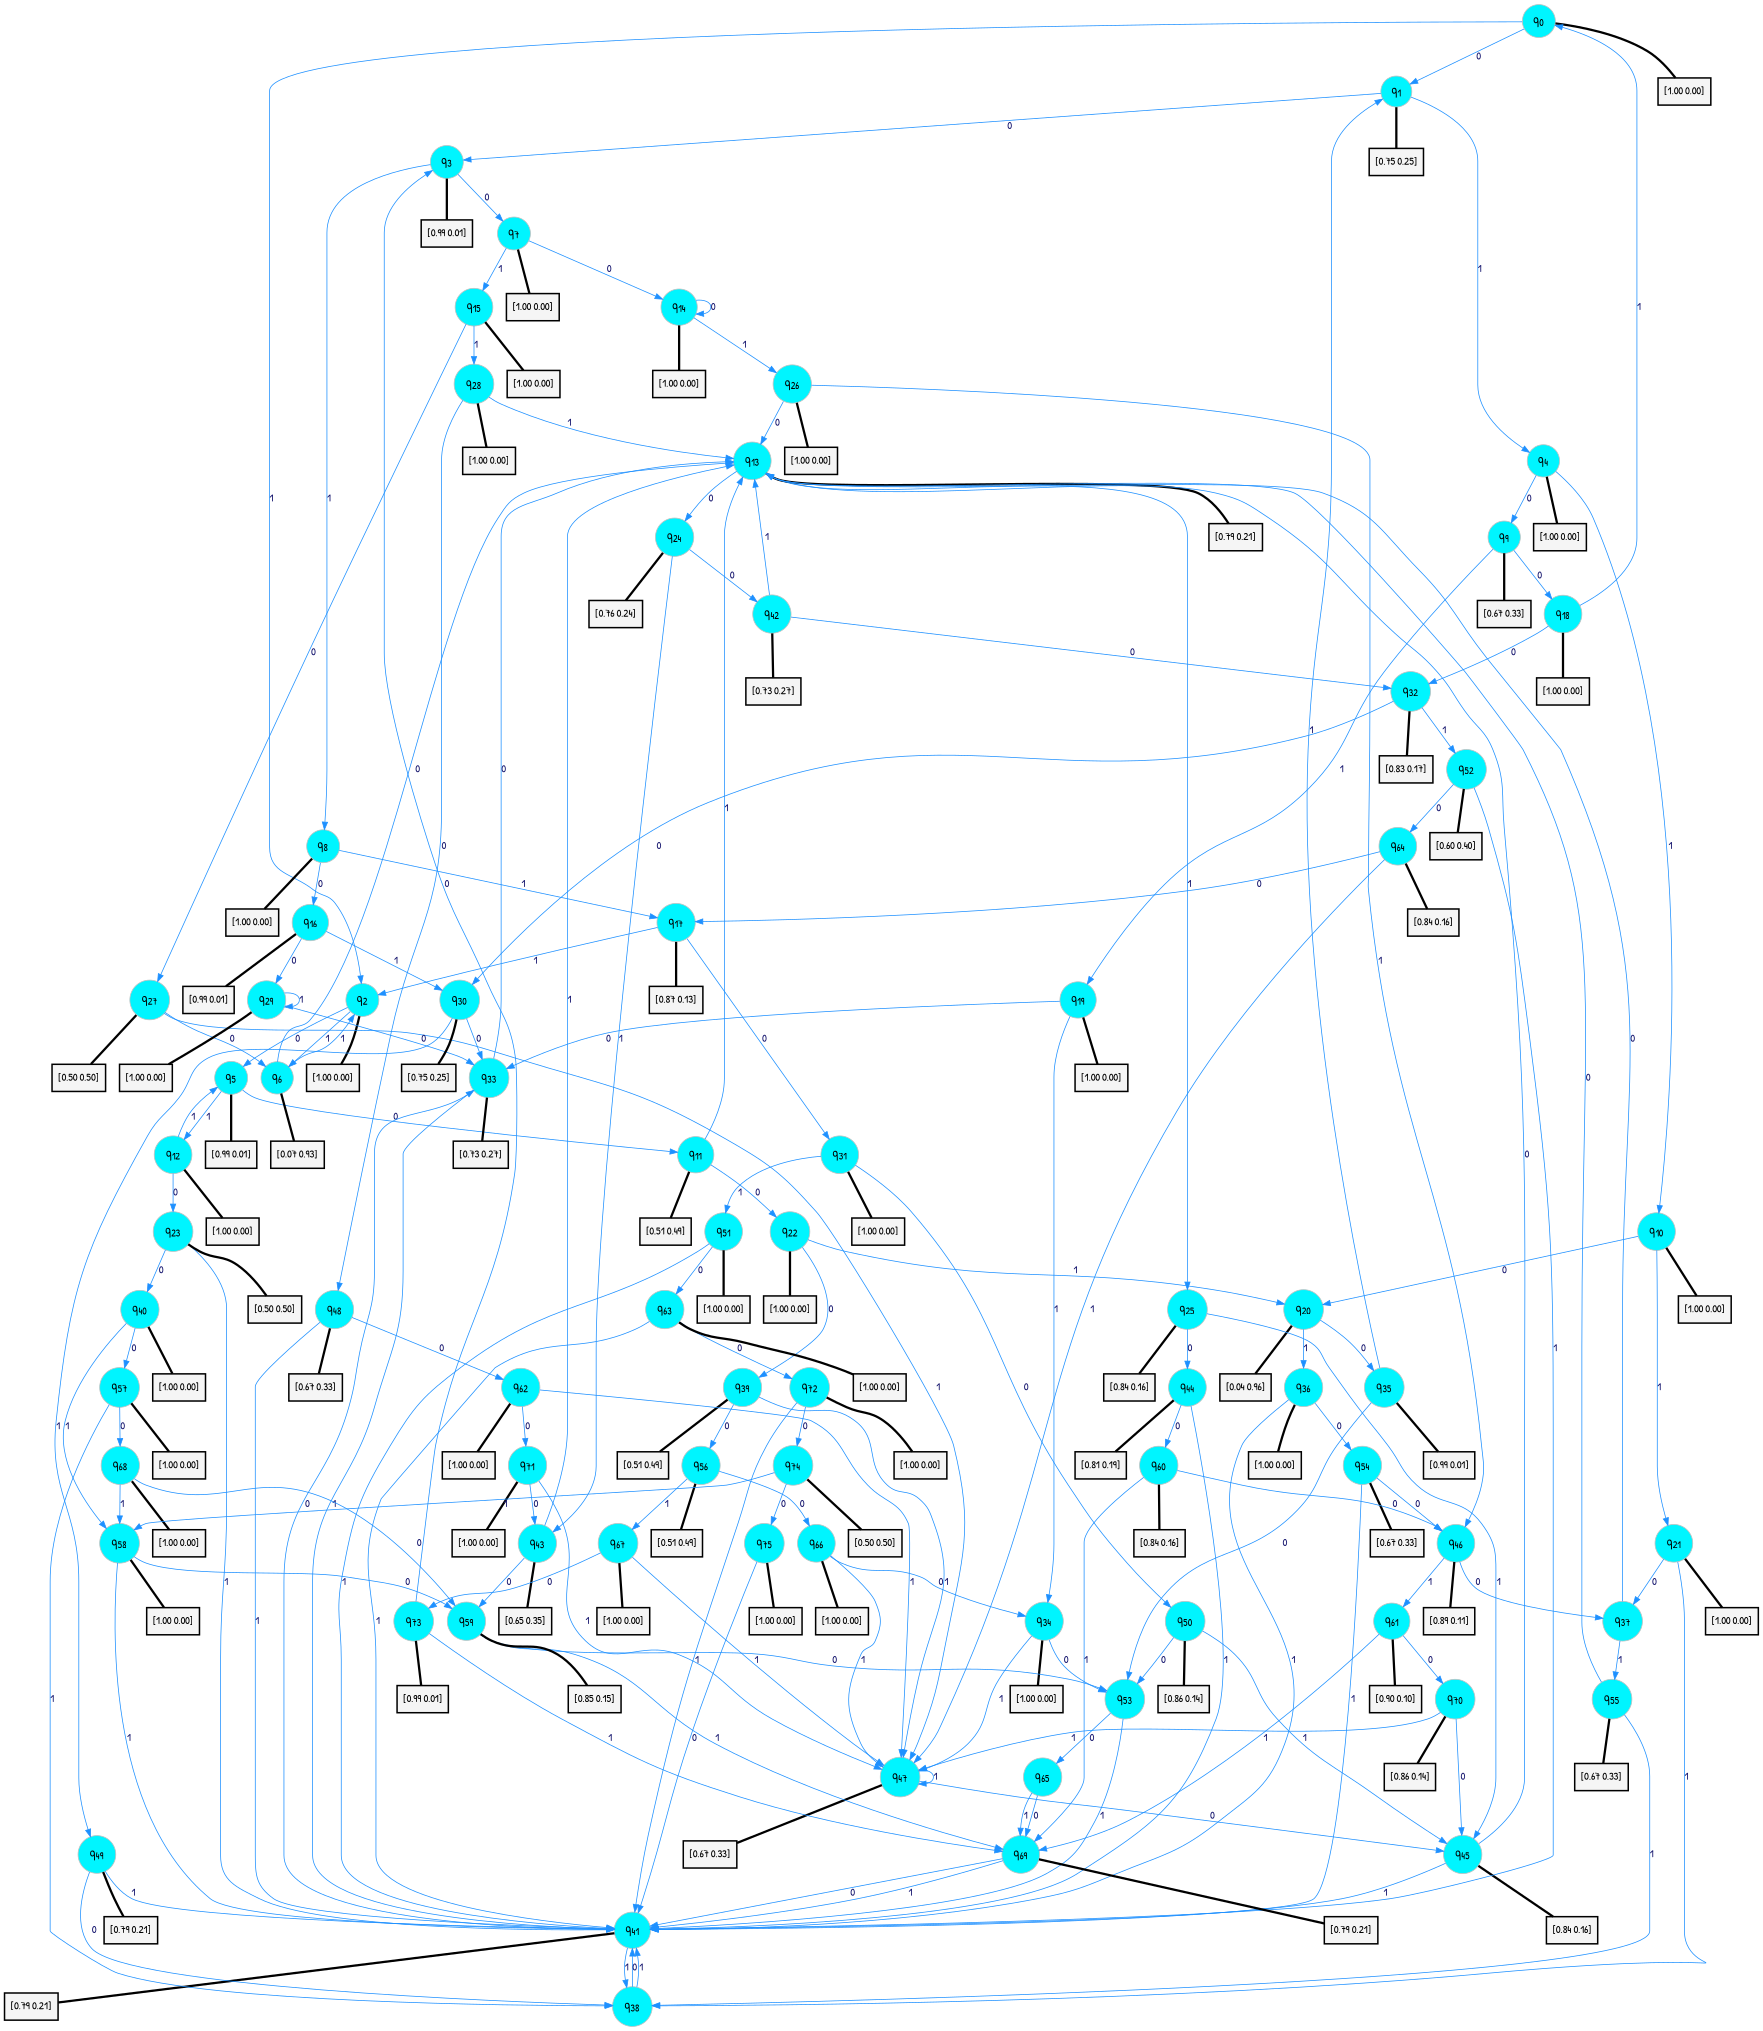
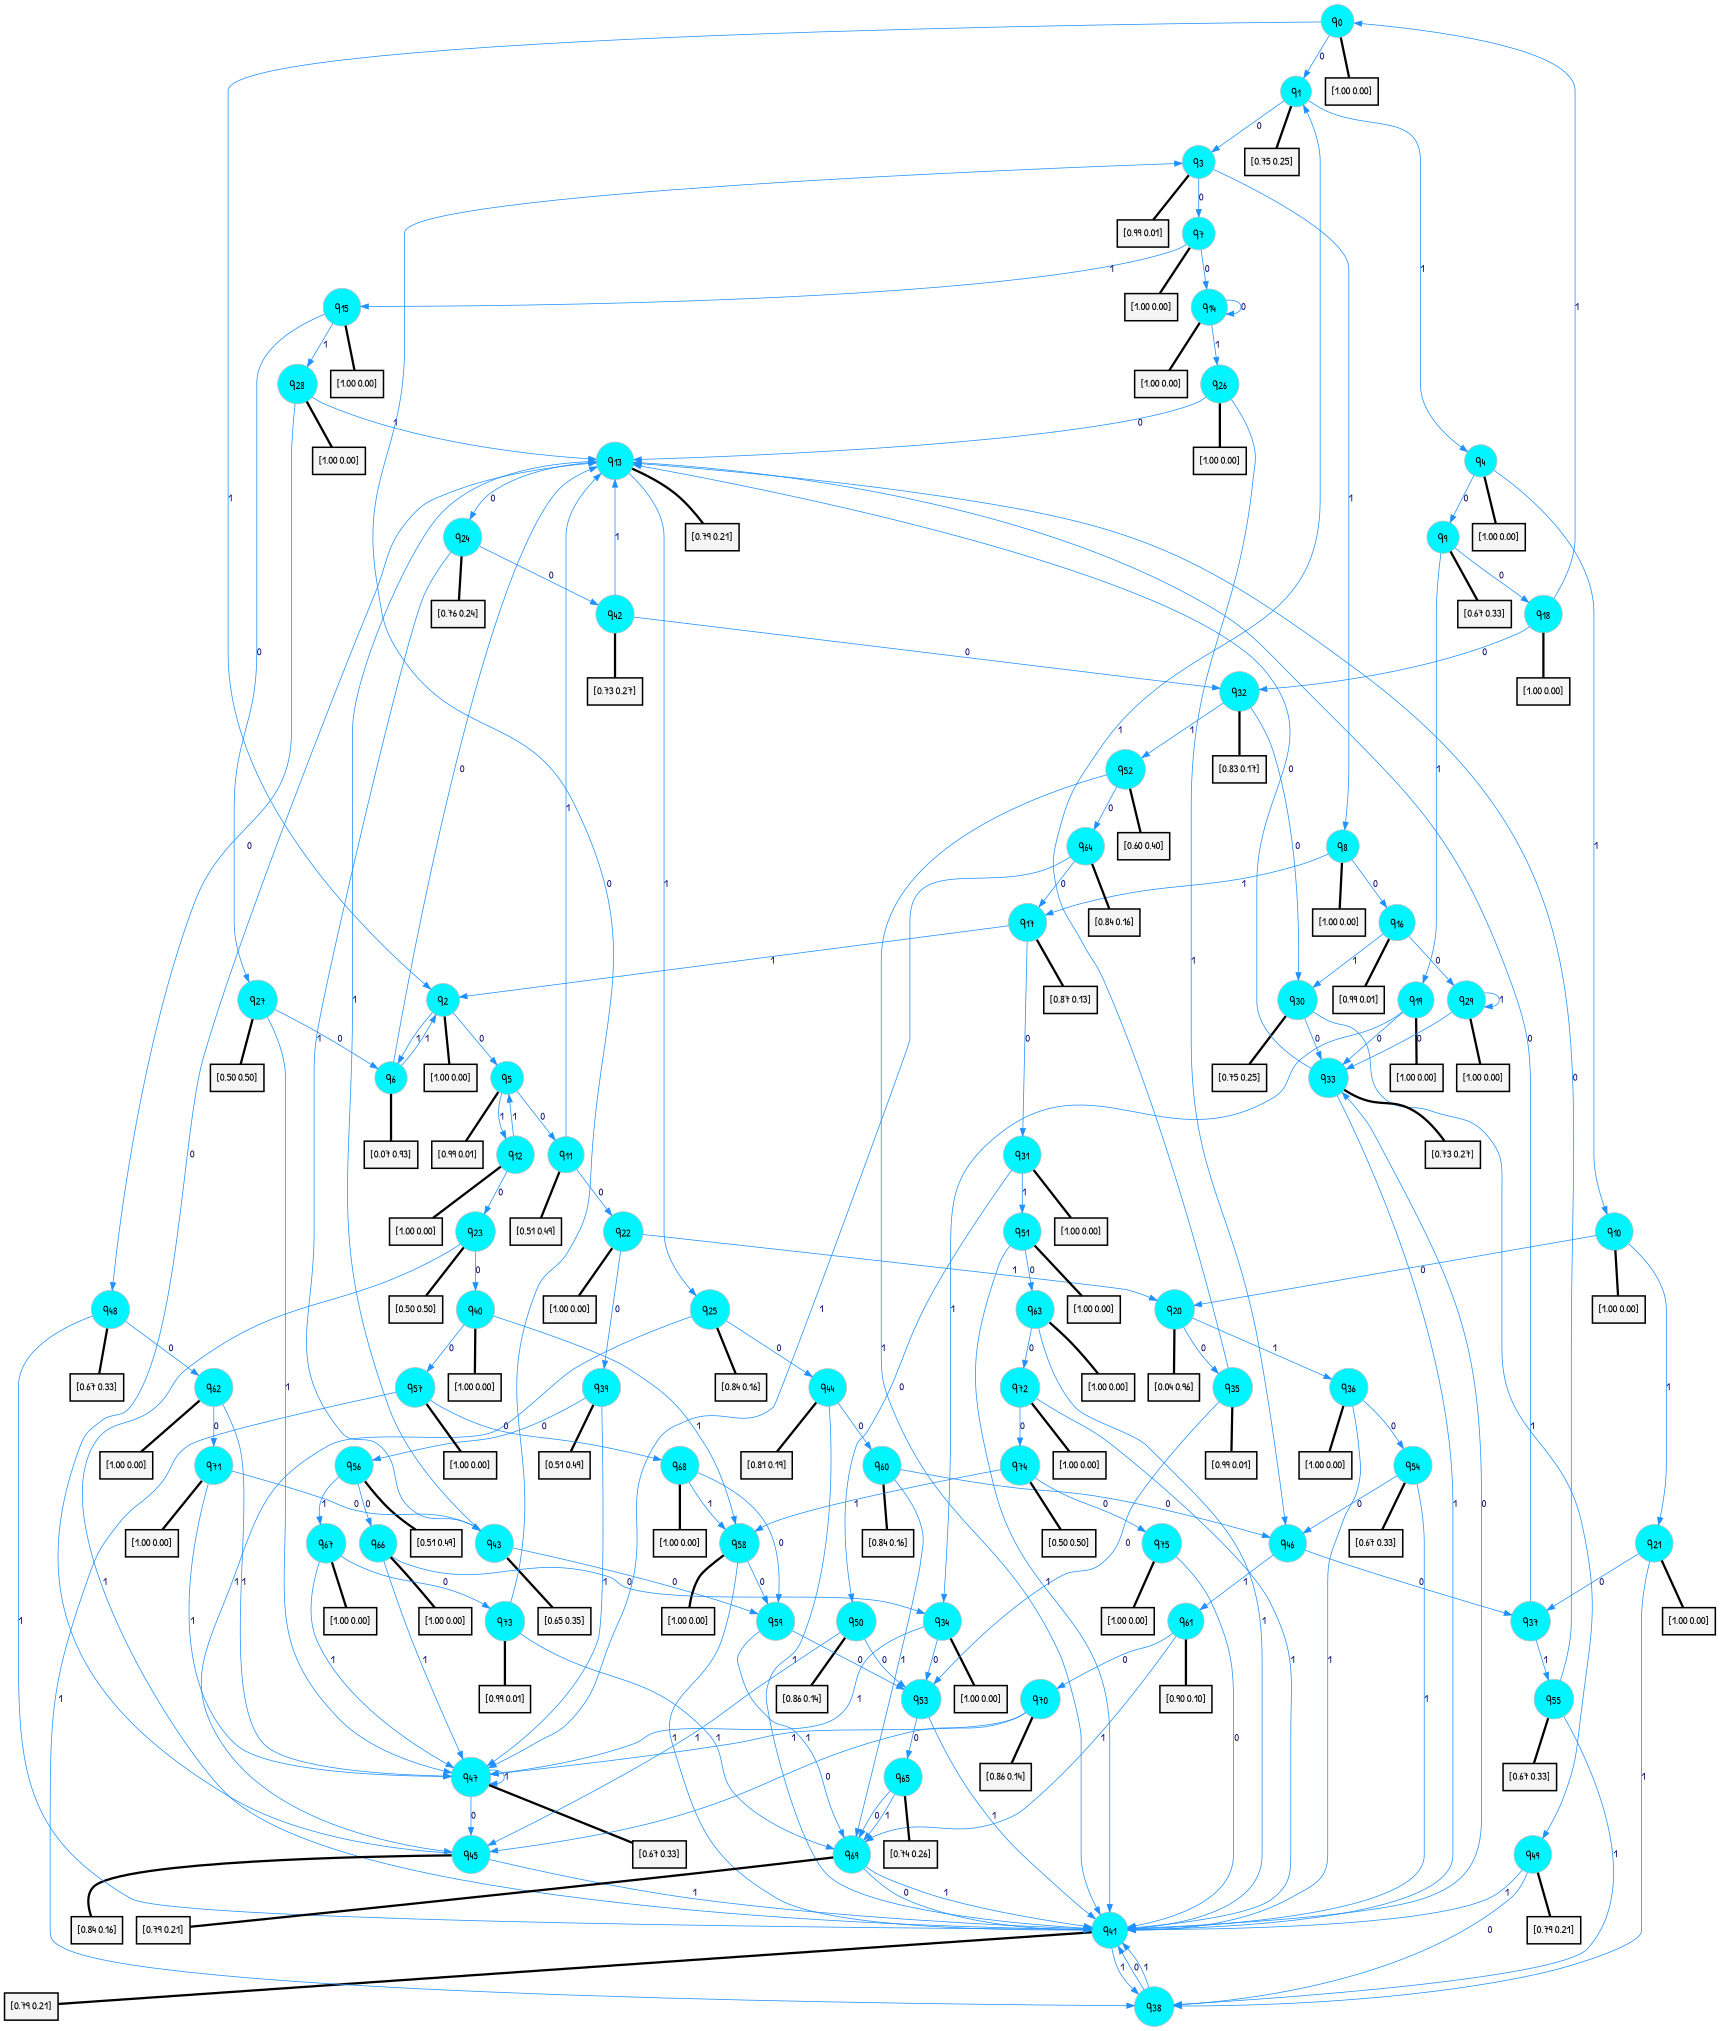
node "[0.89 0.11]": removed
node "[0.85 0.15]": removed
node "[0.74 0.26]": added
